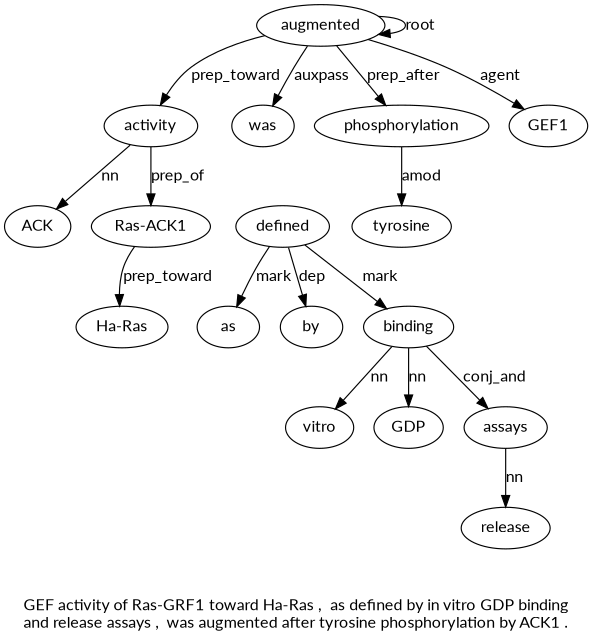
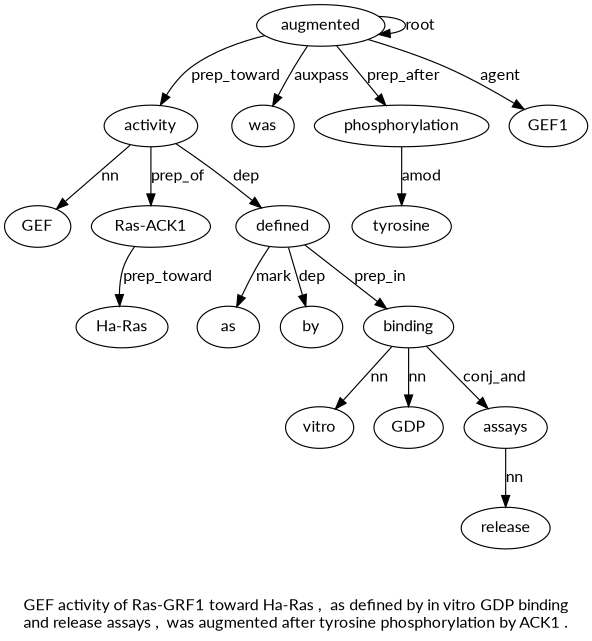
edge "activity" -> "defined": added, label "dep"
node "ACK": label "ACK" -> "GEF"
edge "defined" -> "binding": label "mark" -> "prep_in"
